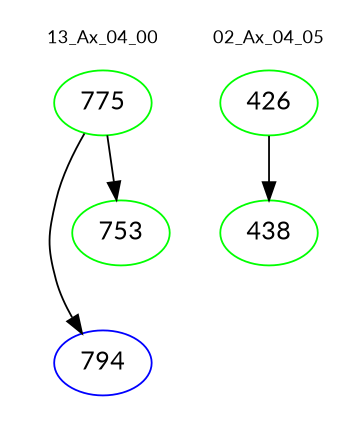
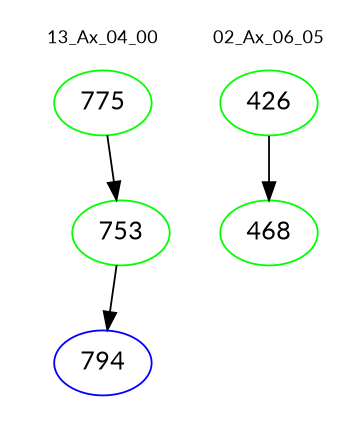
cluster "02_Ax_04_05": label "02_Ax_04_05" -> "02_Ax_06_05"
edge "775" -> "794": now "753" -> "794"
node "438": label "438" -> "468"
